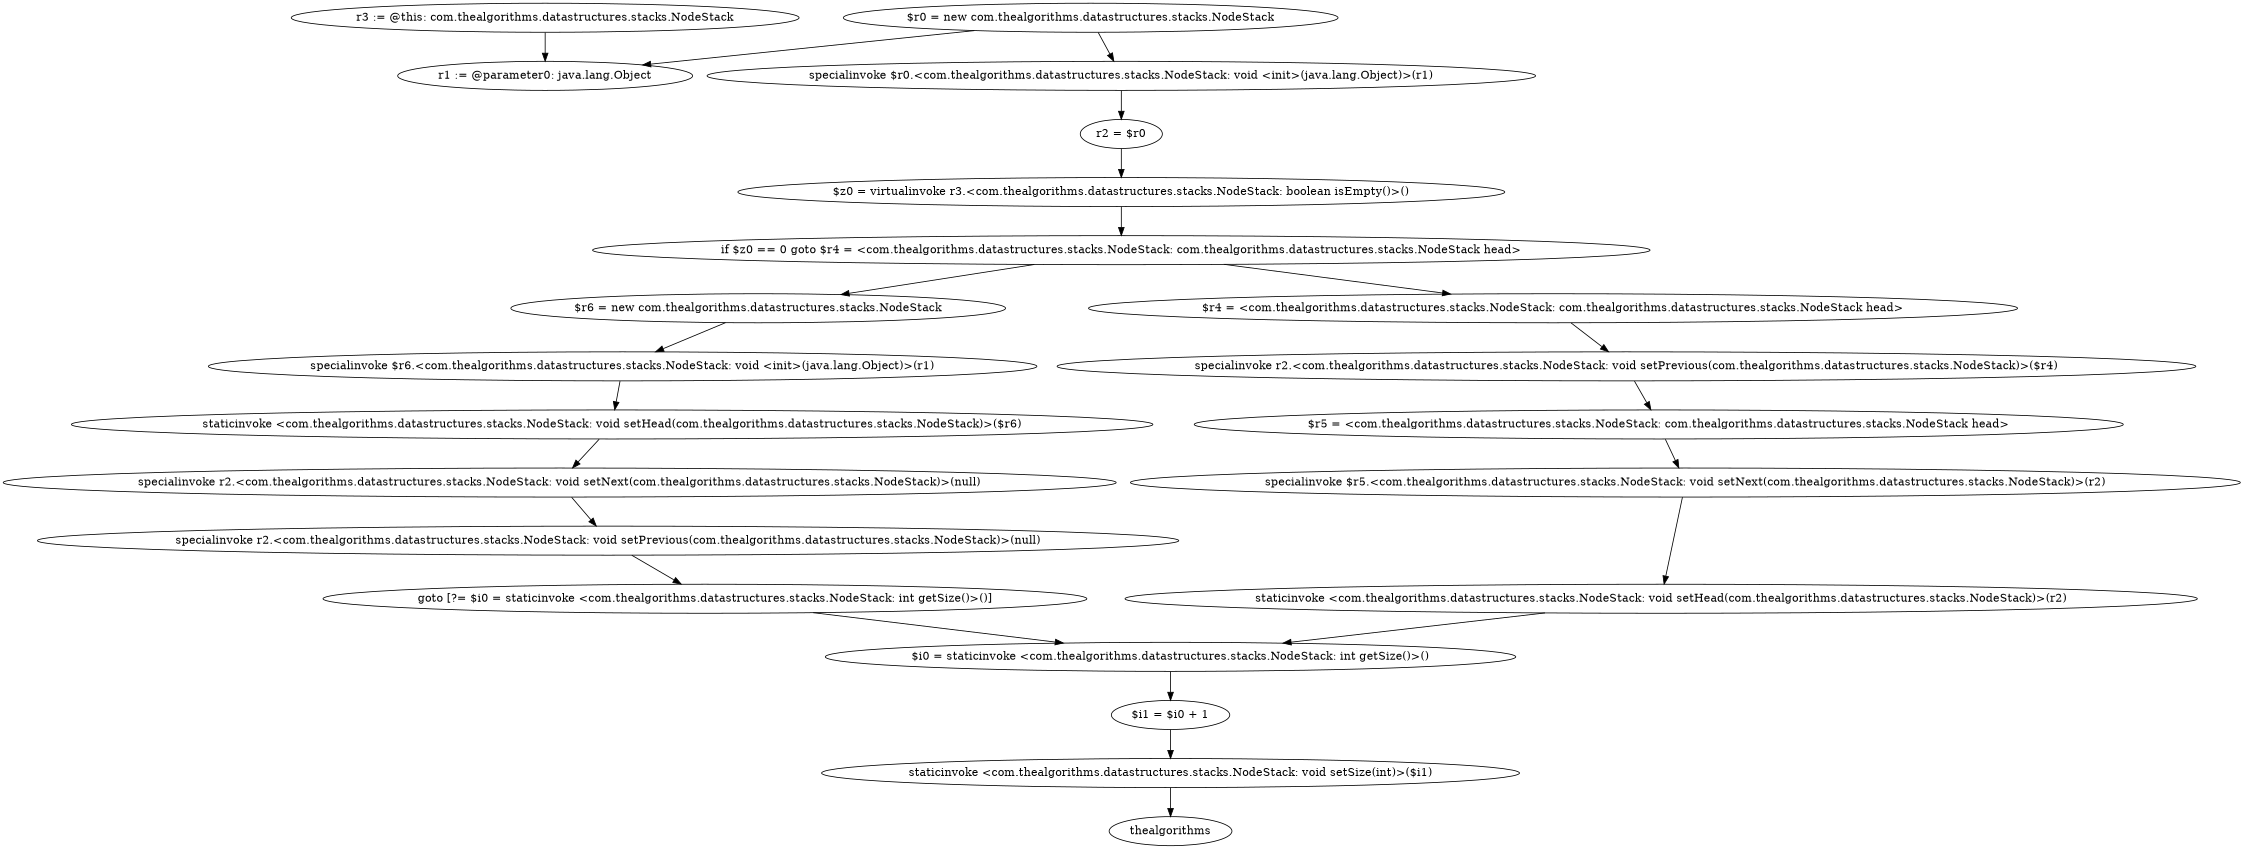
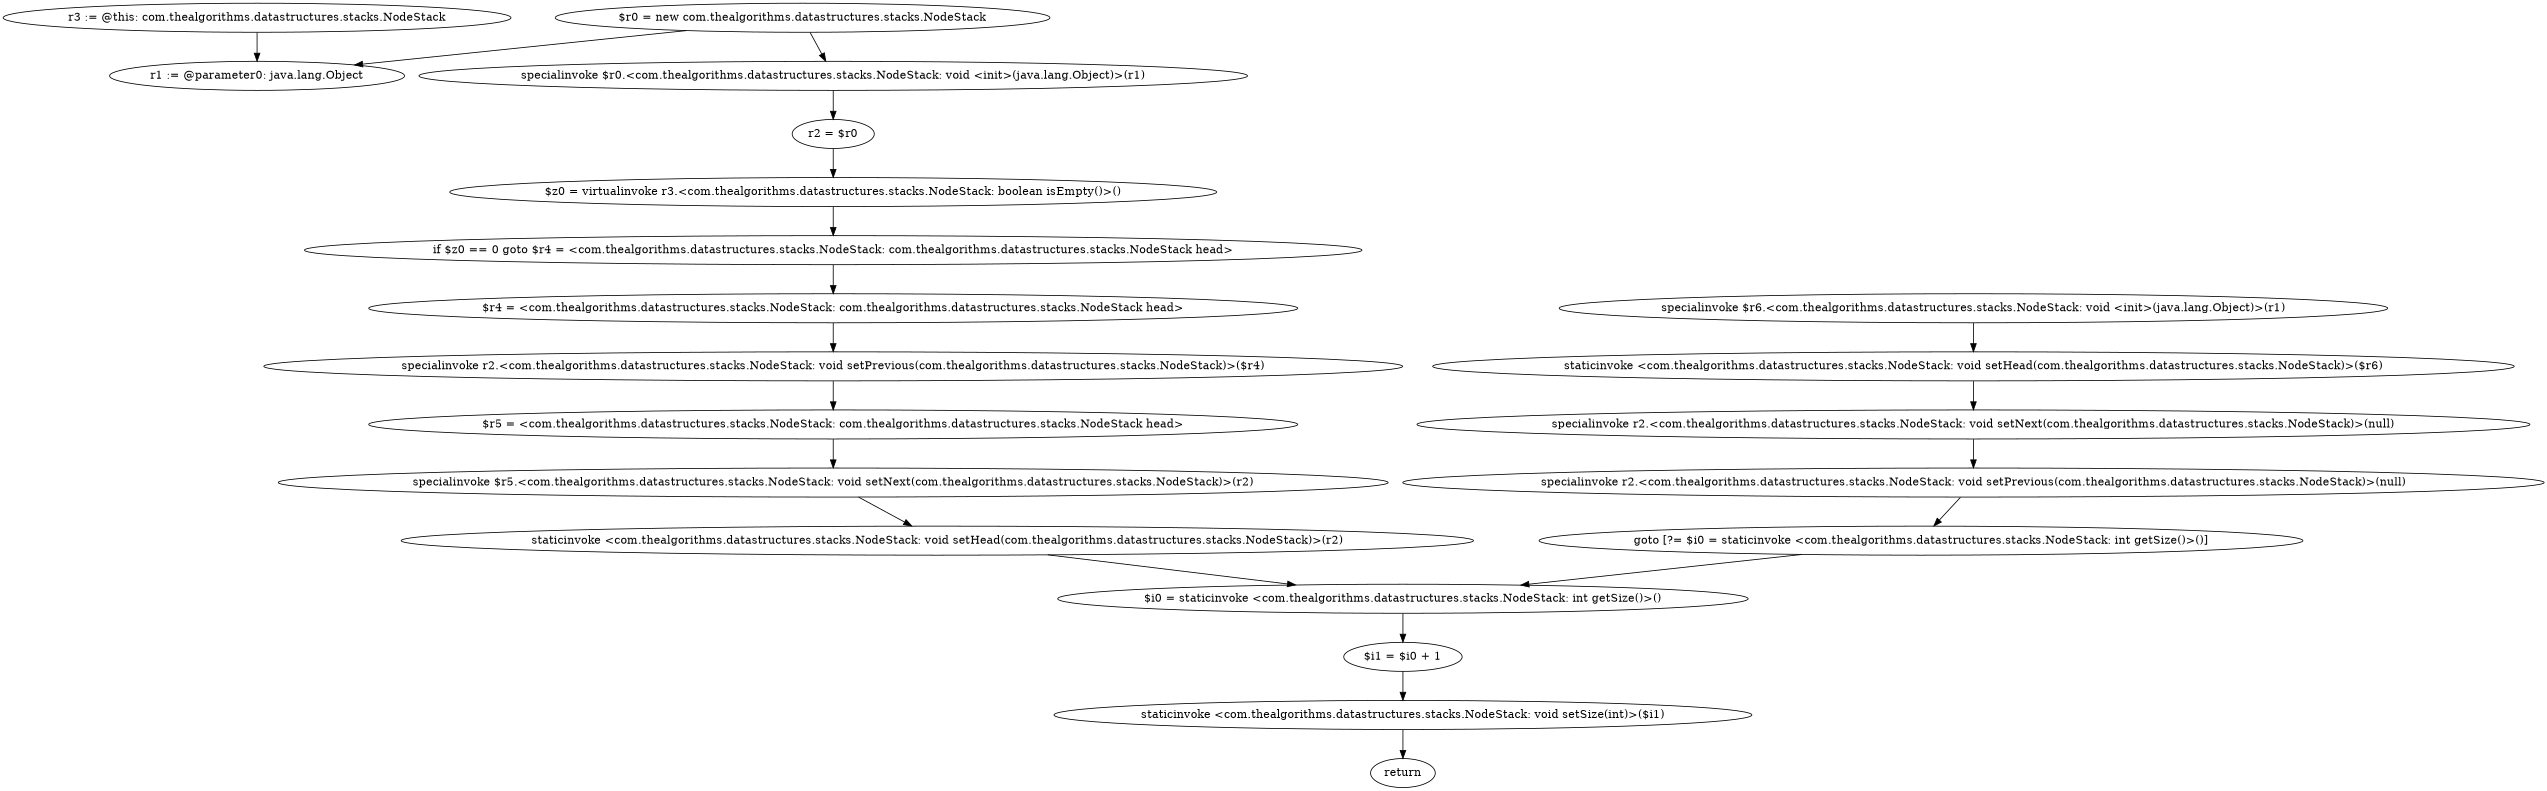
node "$r6 = new com.thealgorithms.datastructures.stacks.NodeStack": removed
node "thealgorithms": label "thealgorithms" -> "return"
